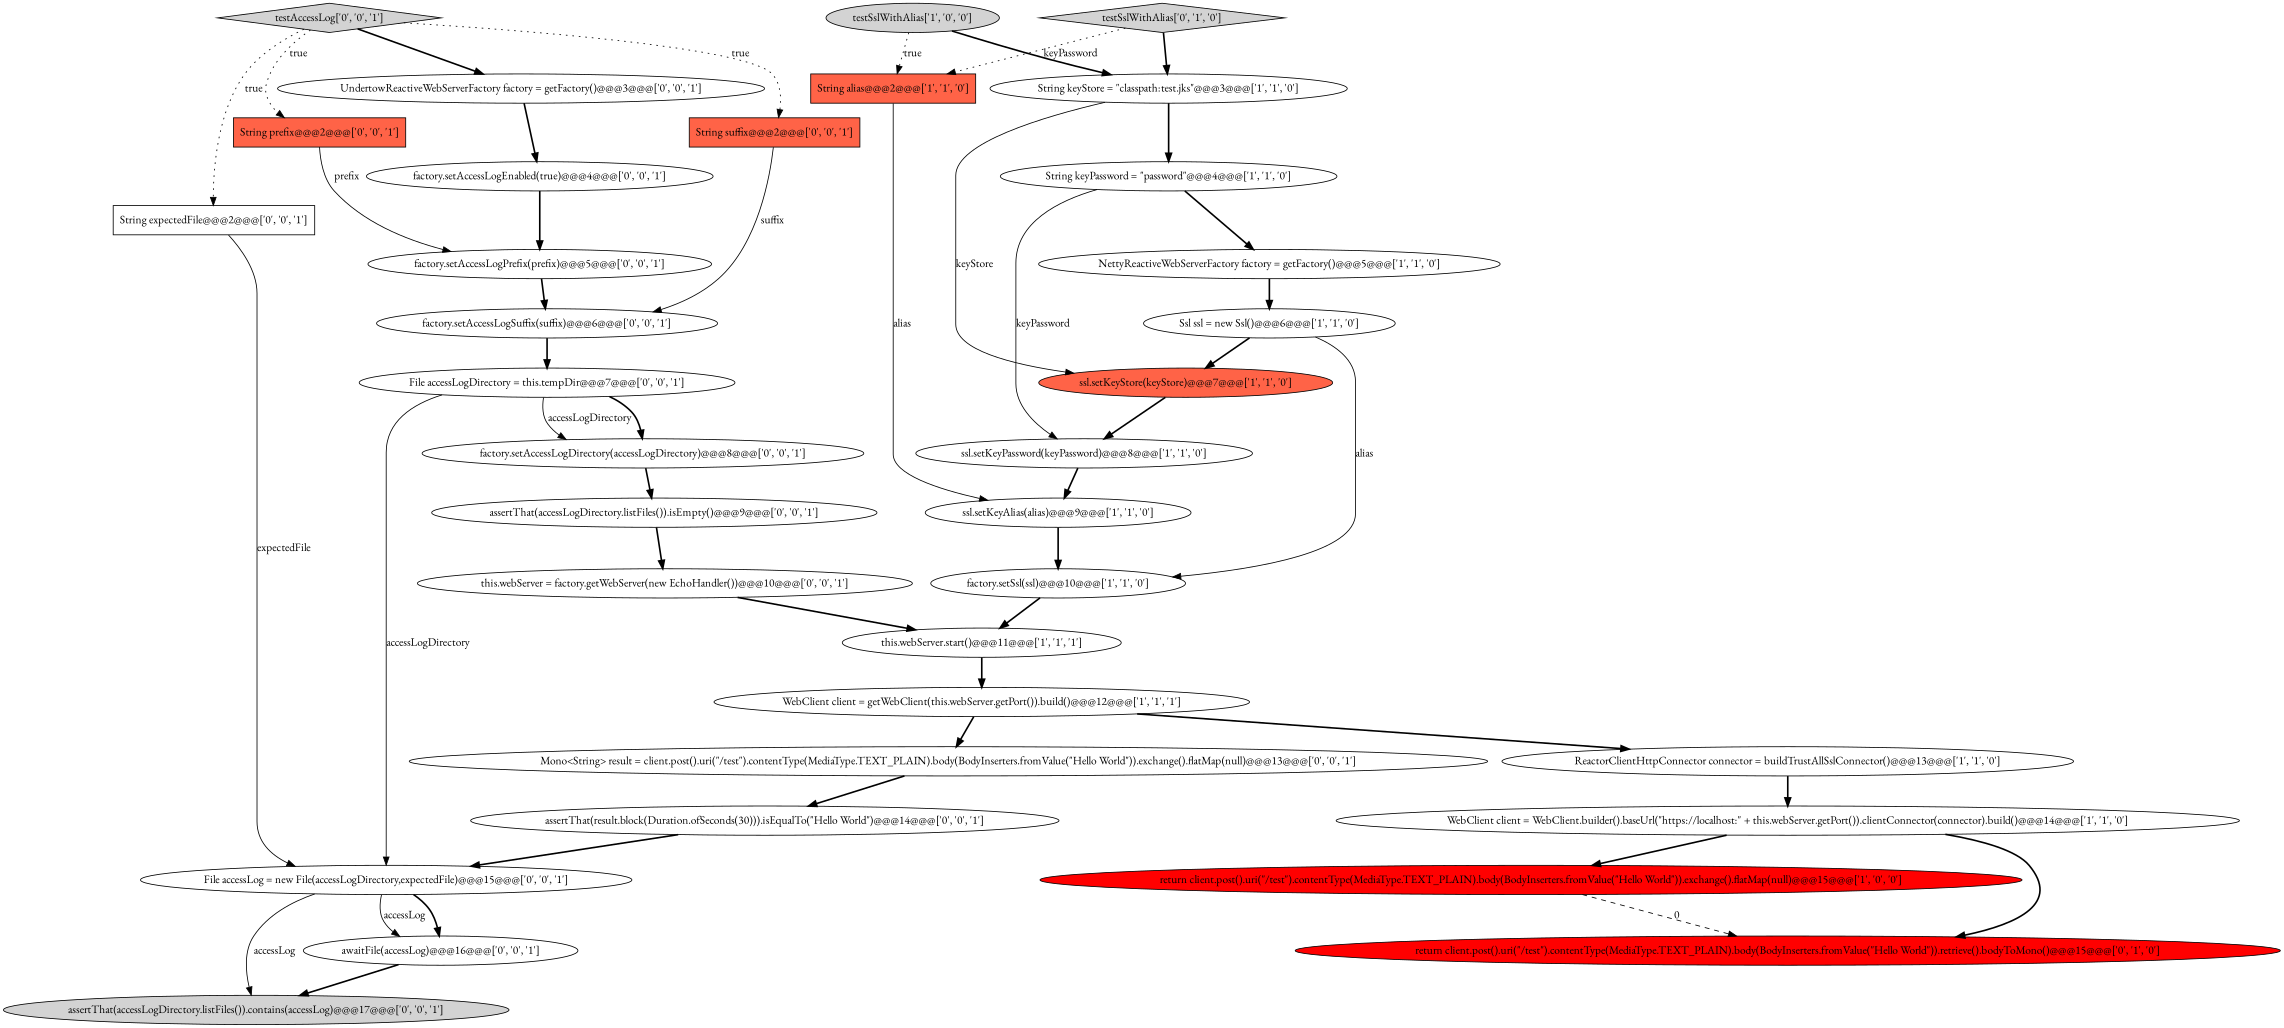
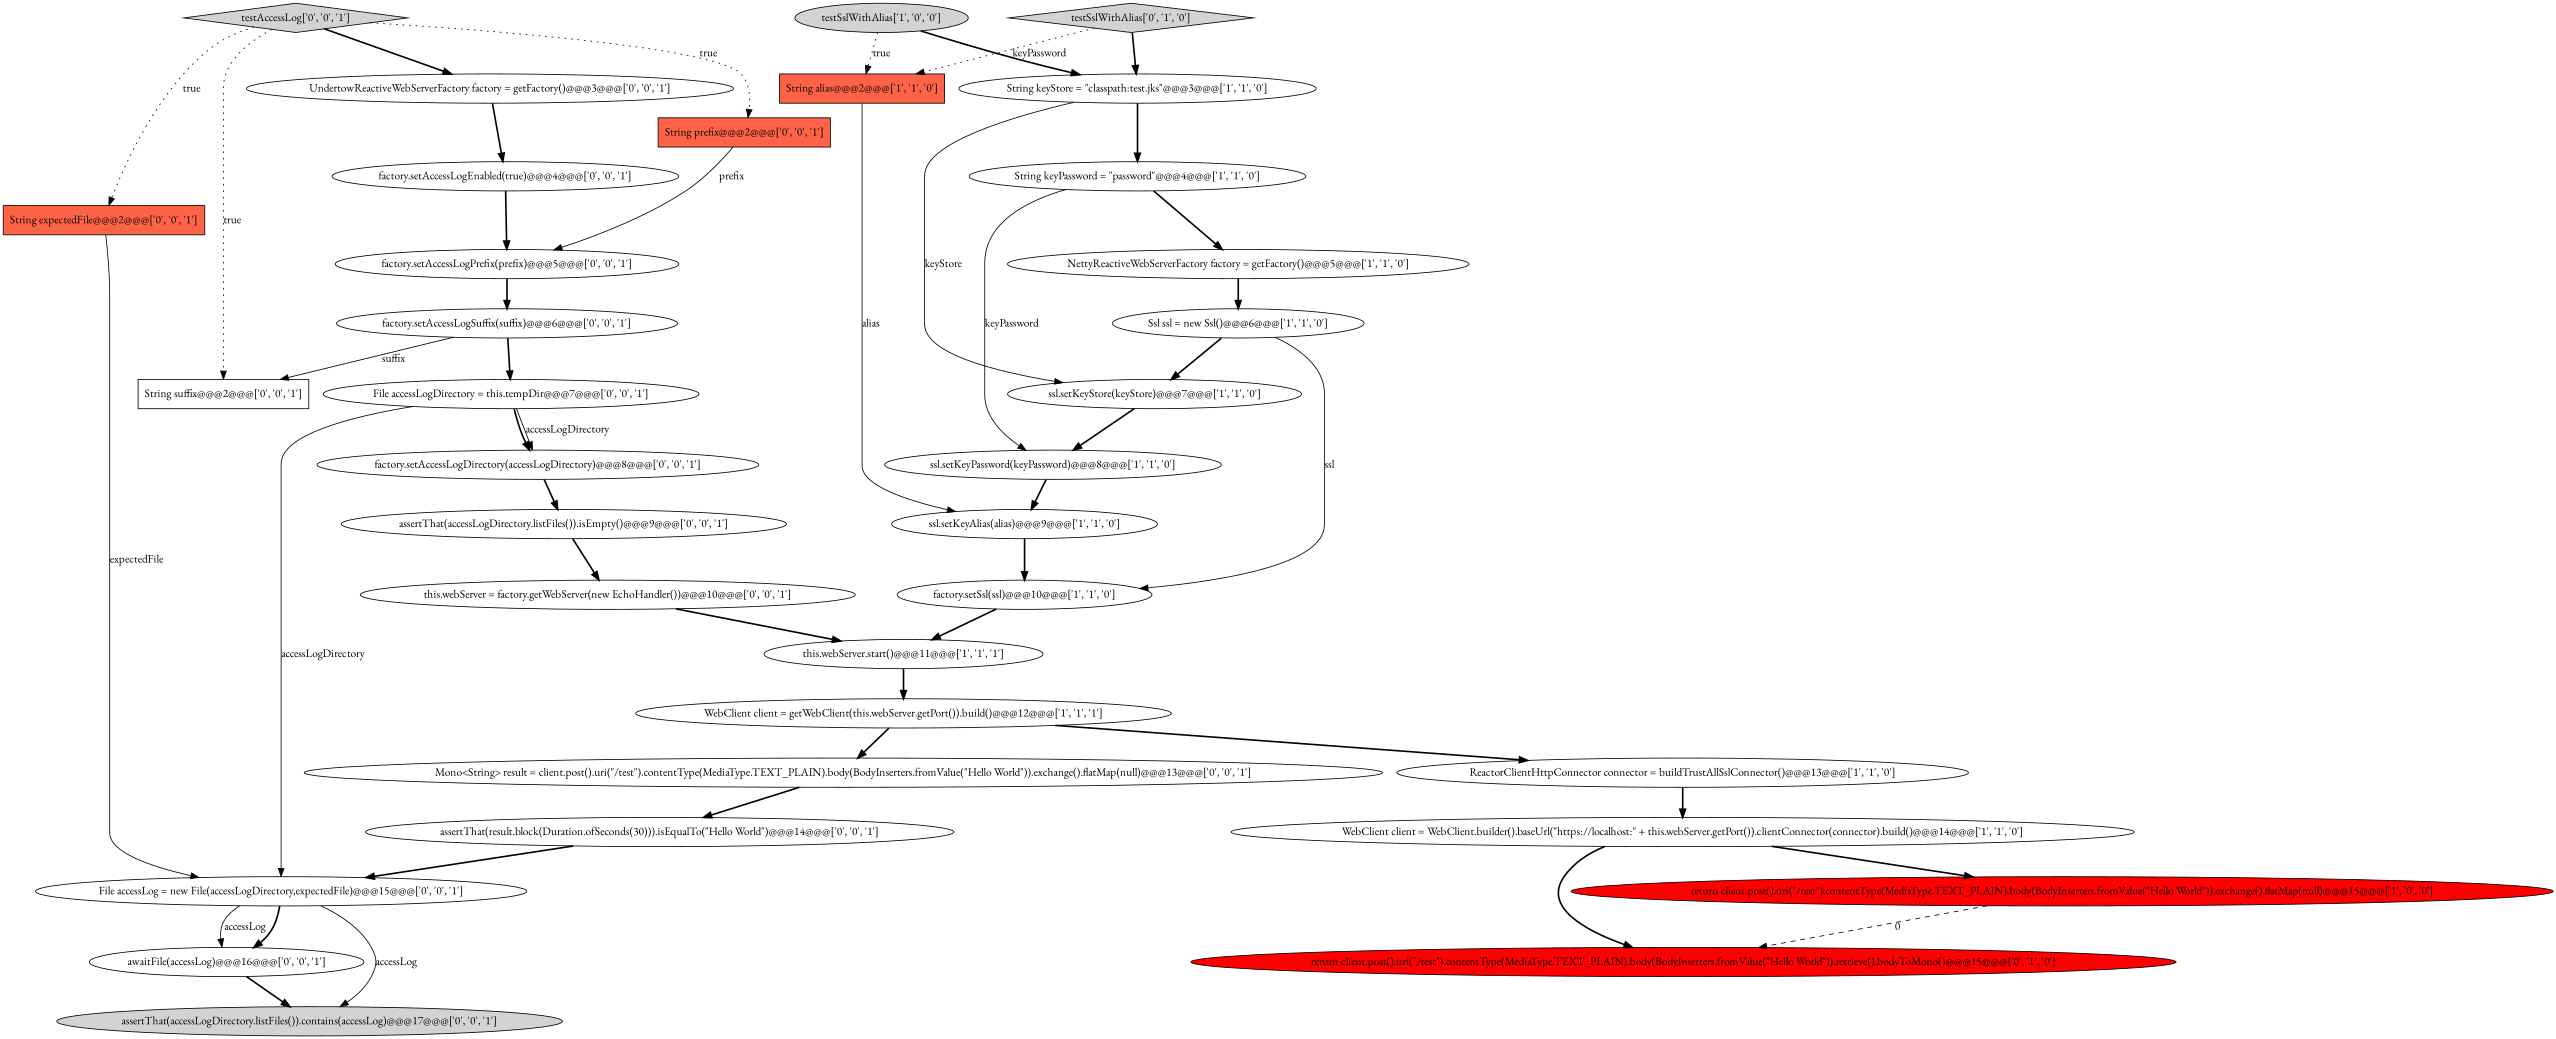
node "String suffix@@@2@@@['0', '0', '1']": fillcolor tomato -> white
node "String expectedFile@@@2@@@['0', '0', '1']": fillcolor white -> tomato
edge "String suffix@@@2@@@['0', '0', '1']" -> "factory.setAccessLogSuffix(suffix)@@@6@@@['0', '0', '1']": reversed
node "ssl.setKeyStore(keyStore)@@@7@@@['1', '1', '0']": fillcolor tomato -> white
edge "Ssl ssl = new Ssl()@@@6@@@['1', '1', '0']" -> "factory.setSsl(ssl)@@@10@@@['1', '1', '0']": label "alias" -> "ssl"
